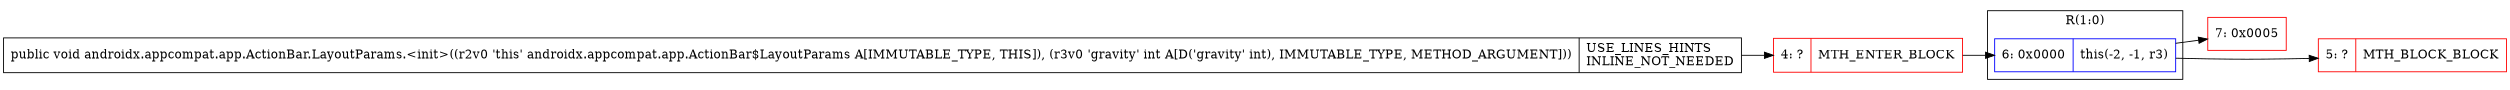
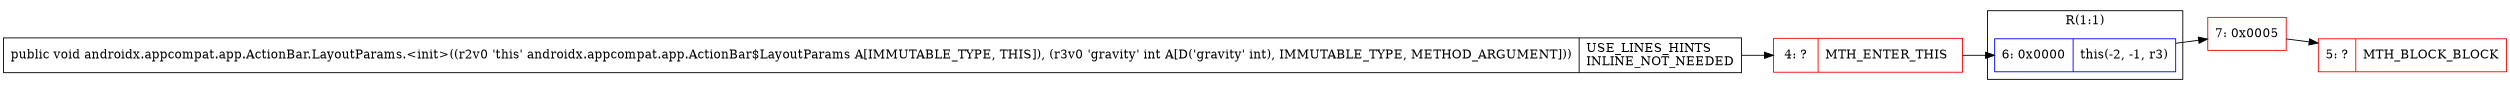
cluster "R(1:0)": label "R(1:0)" -> "R(1:1)"
node "4: ?": text "MTH_ENTER_BLOCK" -> "MTH_ENTER_THIS"
edge "6: 0x0000" -> "5: ?": now "7: 0x0005" -> "5: ?"
